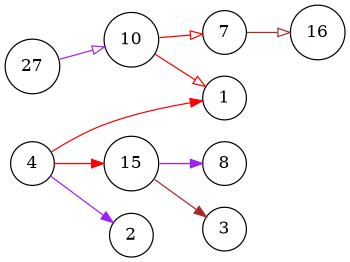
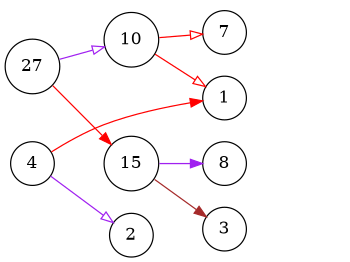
node "16": removed
edge "4" -> "15": now "27" -> "15"
edge "4" -> "2": arrowhead normal -> onormal
